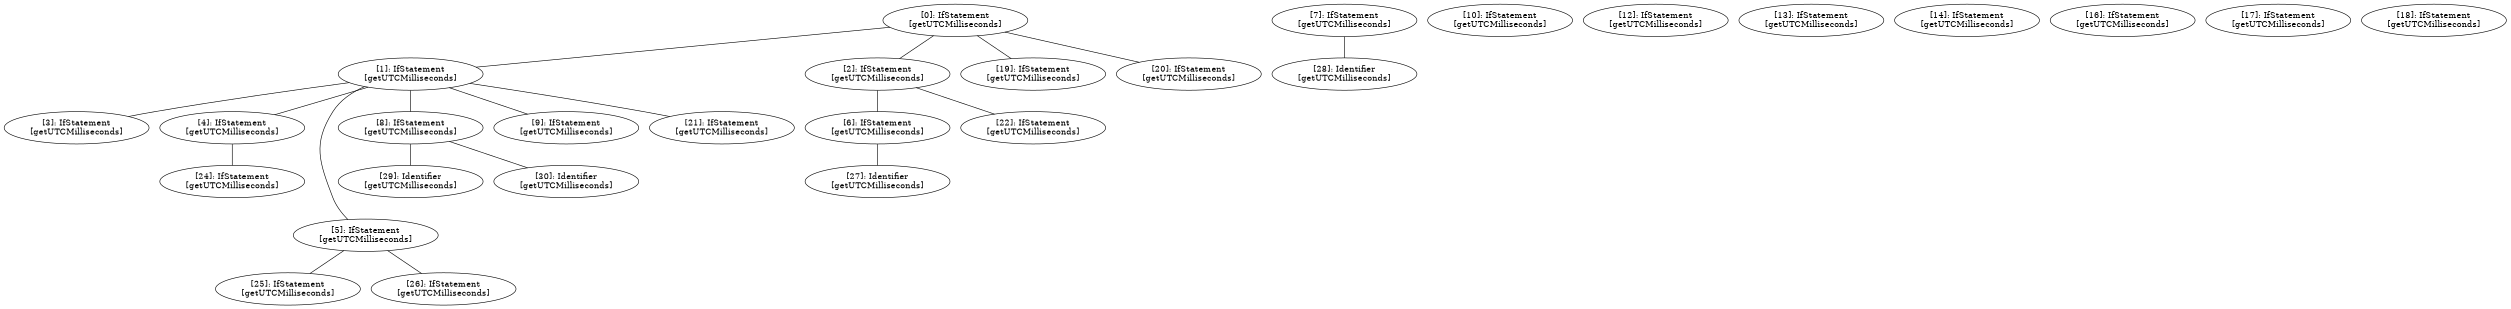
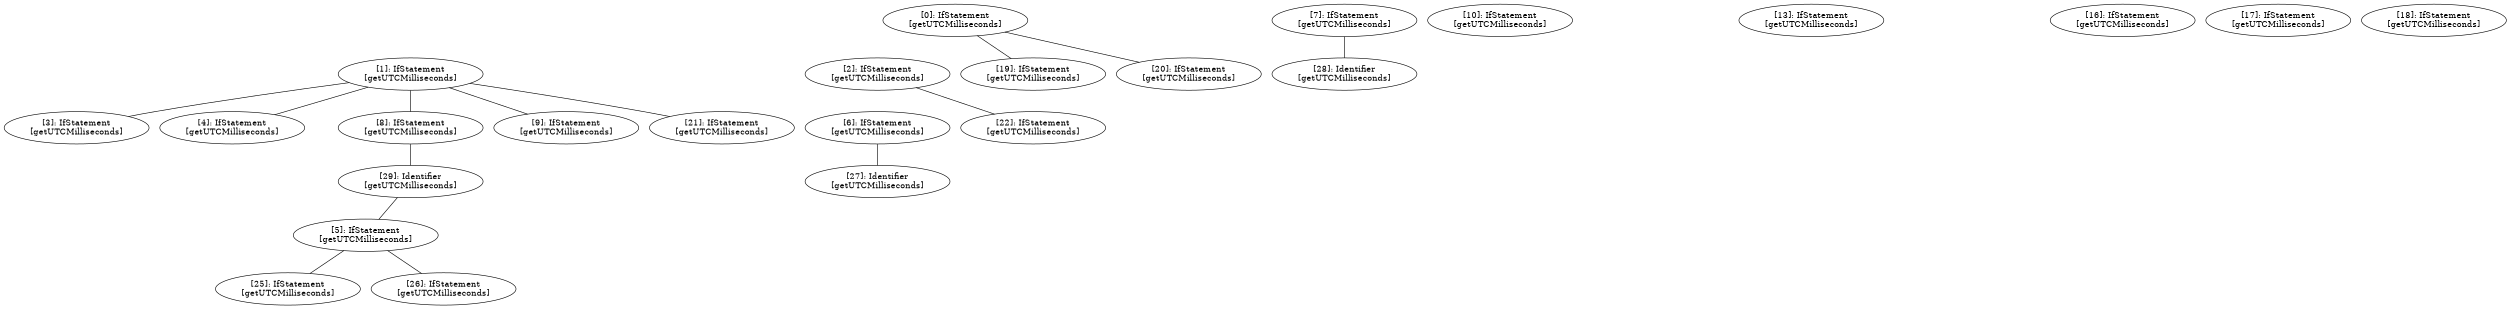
node "[12]: IfStatement [getUTCMilliseconds]": removed
node "[14]: IfStatement [getUTCMilliseconds]": removed
edge "[0]: IfStatement [getUTCMilliseconds]" -- "[1]: IfStatement [getUTCMilliseconds]": removed
edge "[0]: IfStatement [getUTCMilliseconds]" -- "[2]: IfStatement [getUTCMilliseconds]": removed
edge "[2]: IfStatement [getUTCMilliseconds]" -- "[6]: IfStatement [getUTCMilliseconds]": removed
edge "[1]: IfStatement [getUTCMilliseconds]" -- "[5]: IfStatement [getUTCMilliseconds]": now "[29]: Identifier [getUTCMilliseconds]" -- "[5]: IfStatement [getUTCMilliseconds]"
node "[24]: IfStatement [getUTCMilliseconds]": removed
node "[30]: Identifier [getUTCMilliseconds]": removed
